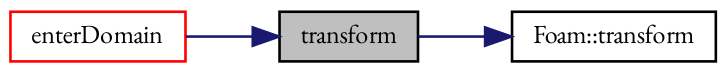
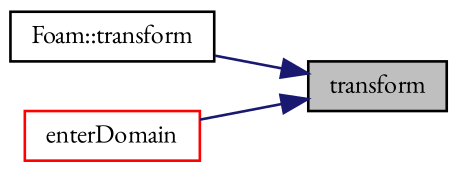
edge "transform" -> "Foam::transform": reversed
